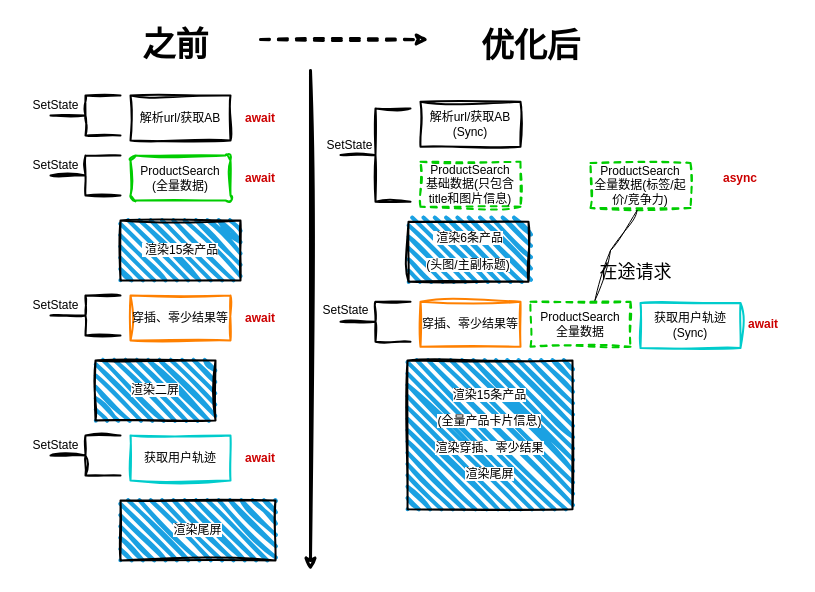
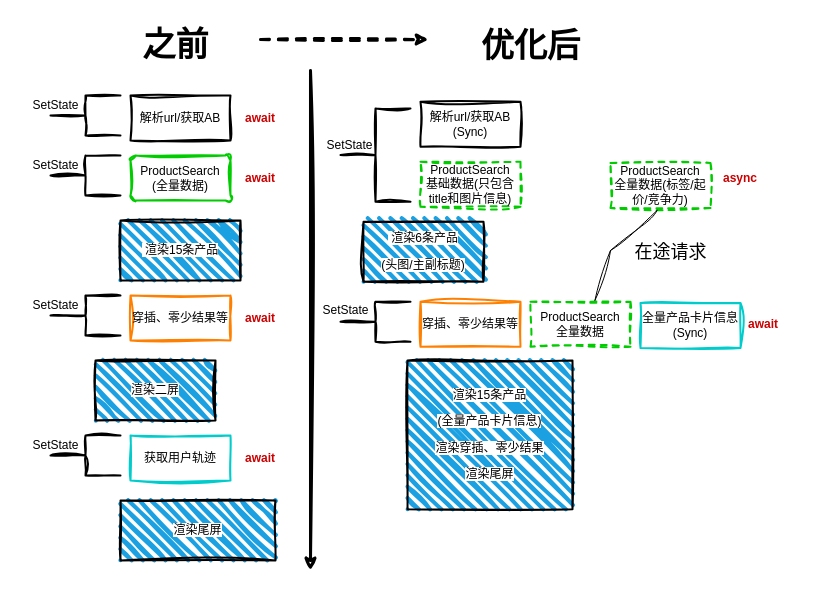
node "ProductSearch 全量数据(标签/起价/竞争力)": moved (641, 186) -> (661, 186)
node "渲染6条产品 (头图/主副标题)": moved (469, 252) -> (424, 252)
node "在途请求": moved (636, 272) -> (671, 252)
node "获取用户轨迹 (Sync)": label "获取用户轨迹 (Sync)" -> "全量产品卡片信息 (Sync)"
